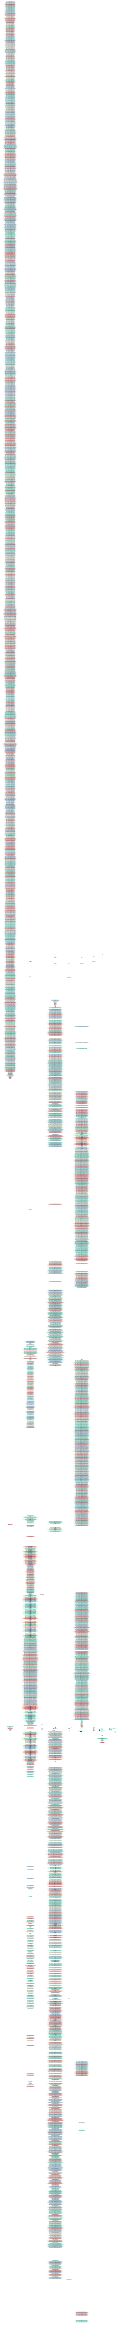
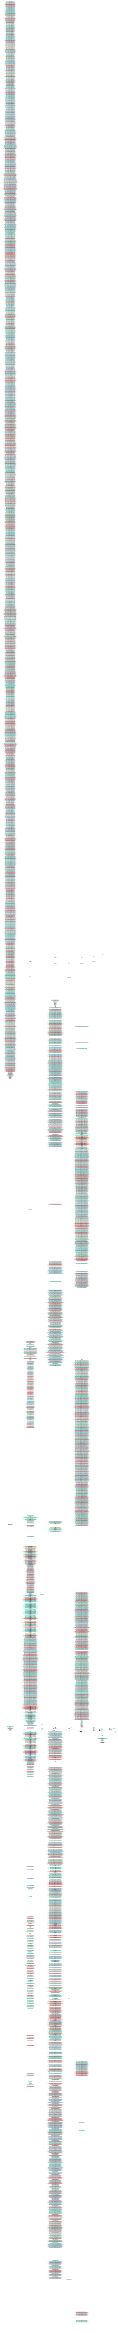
node "/usr/lib/python3.7/__pycache__/_markupbase.cpython-37.pyc": fillcolor salmon -> lightblue
